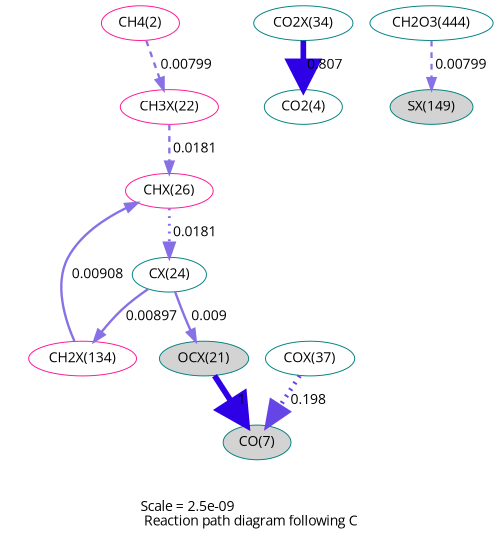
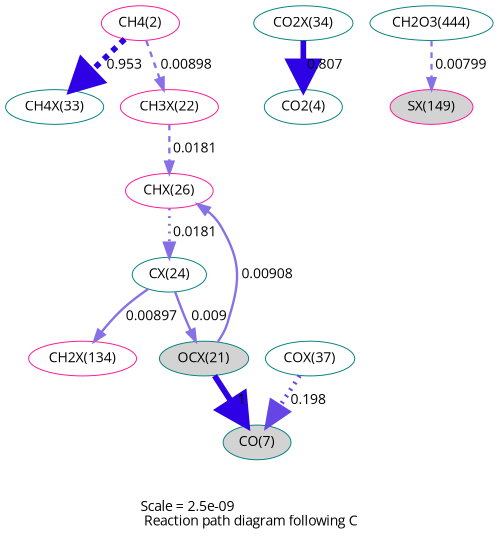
edge "CH4(2)" -> "CH3X(22)": label " 0.00799" -> " 0.00898"
node "CH4X(33)": added
node "SX(149)": color teal -> deeppink
edge "CH2X(134)" -> "CHX(26)": now "OCX(21)" -> "CHX(26)"
